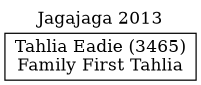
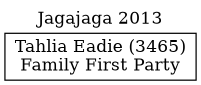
node "Tahlia Eadie (3465) Family First Tahlia": label "Tahlia Eadie (3465) Family First Tahlia" -> "Tahlia Eadie (3465) Family First Party"
